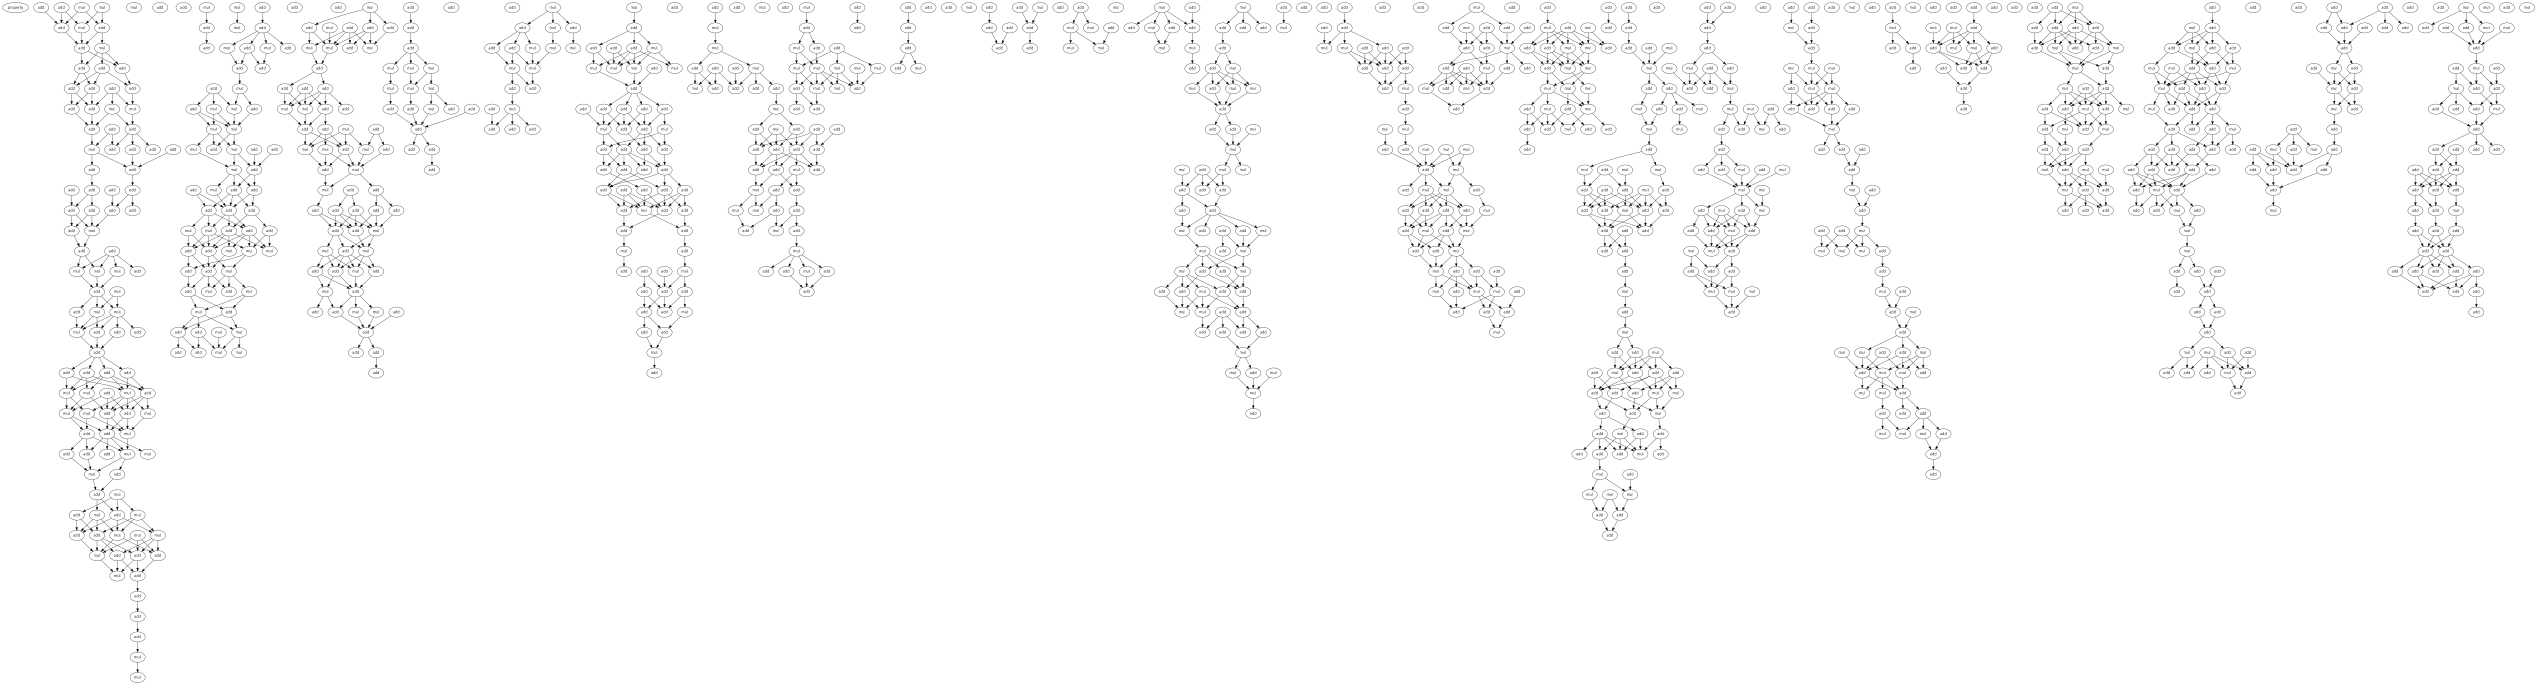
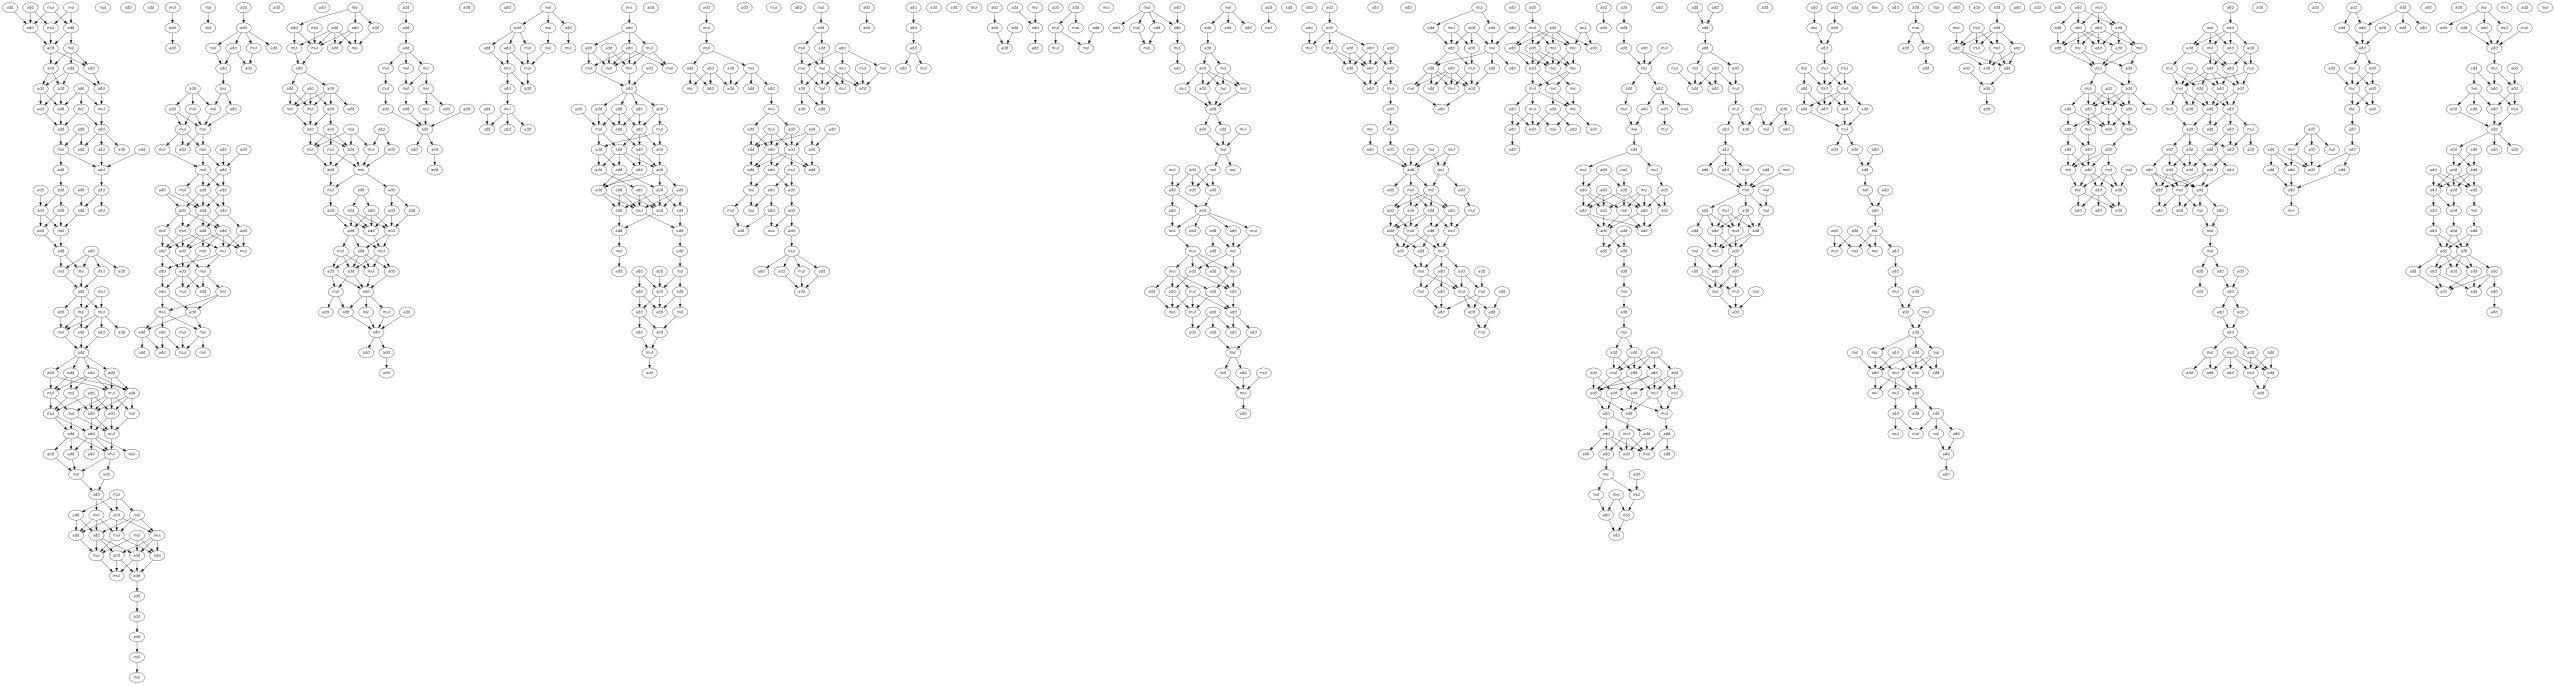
node "property": removed
